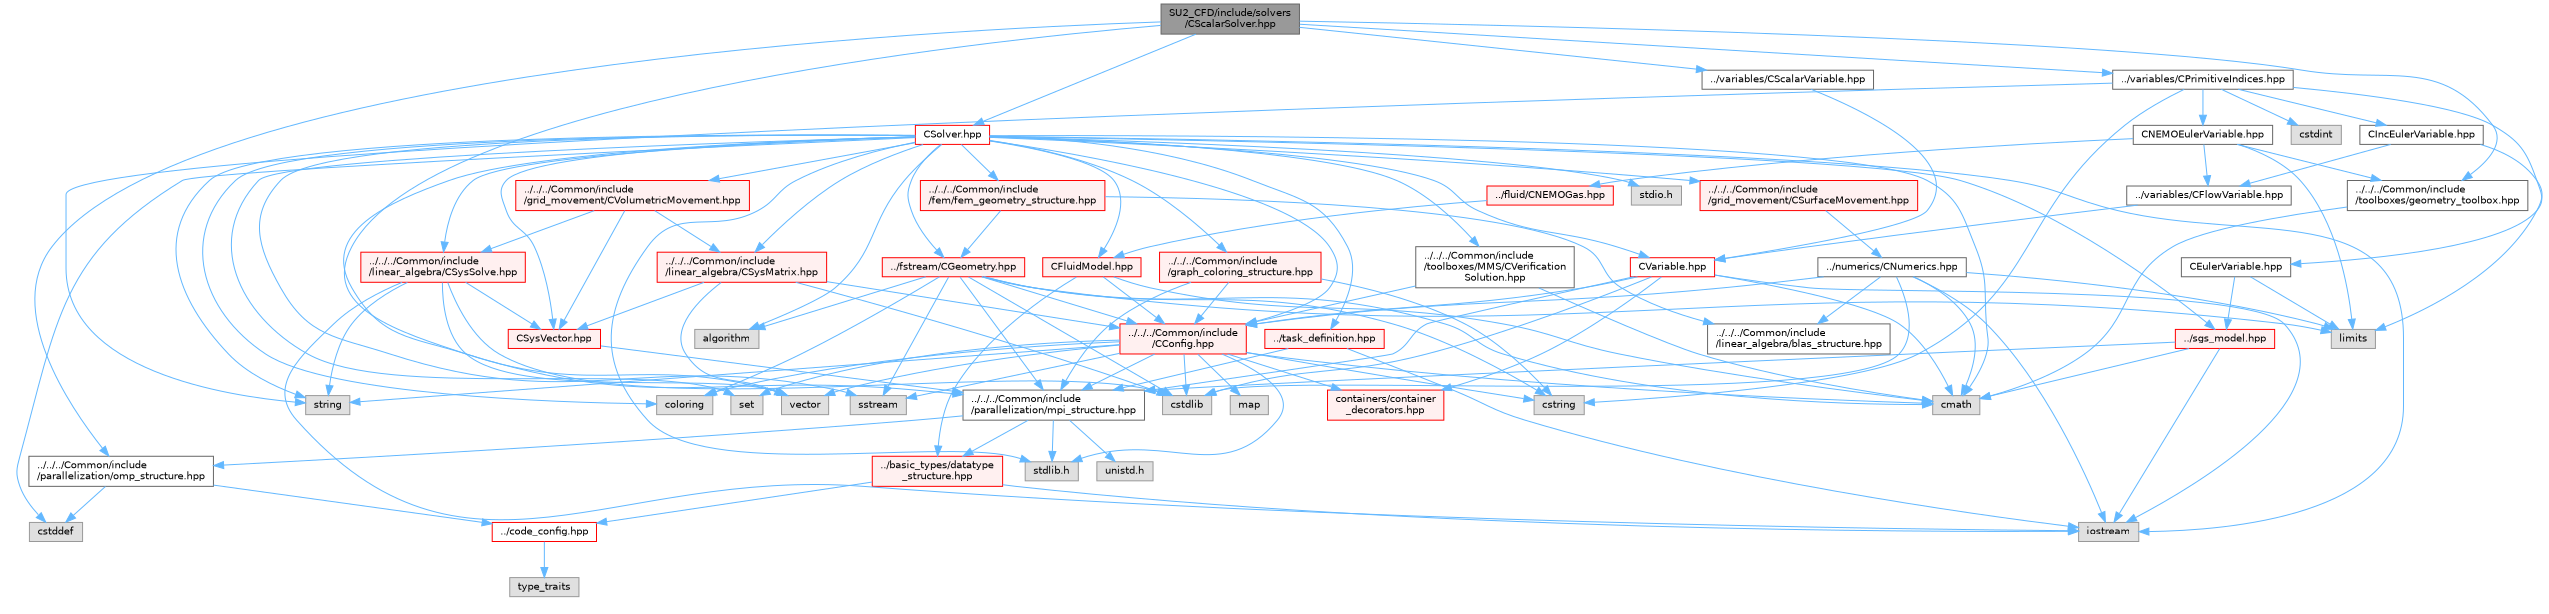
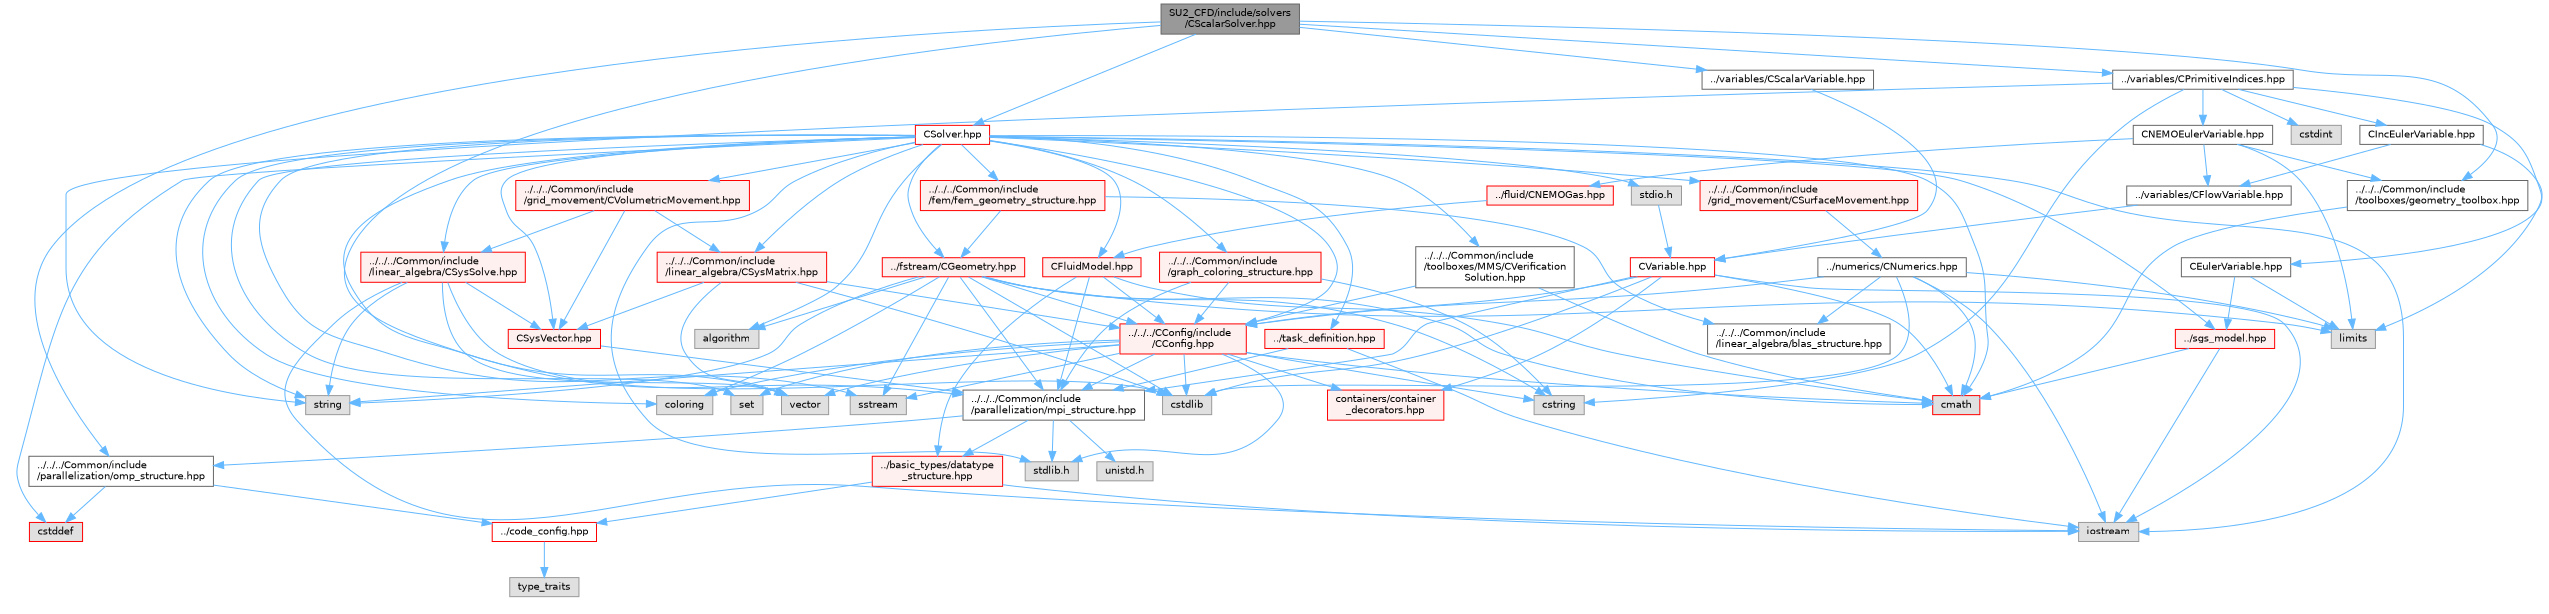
edge "CSolver.hpp" -> "CVariable.hpp": now "stdio.h" -> "CVariable.hpp"
node "../../../Common/include /CConfig.hpp": label "../../../Common/include /CConfig.hpp" -> "../../../CConfig/include /CConfig.hpp"
edge "../fstream/CGeometry.hpp" -> "string": added
edge "../sgs_model.hpp" -> "../../../Common/include /parallelization/mpi_structure.hpp": now "CFluidModel.hpp" -> "../../../Common/include /parallelization/mpi_structure.hpp"
node "map": removed
node "cmath": color grey60 -> red
node "cstddef": color grey60 -> red
